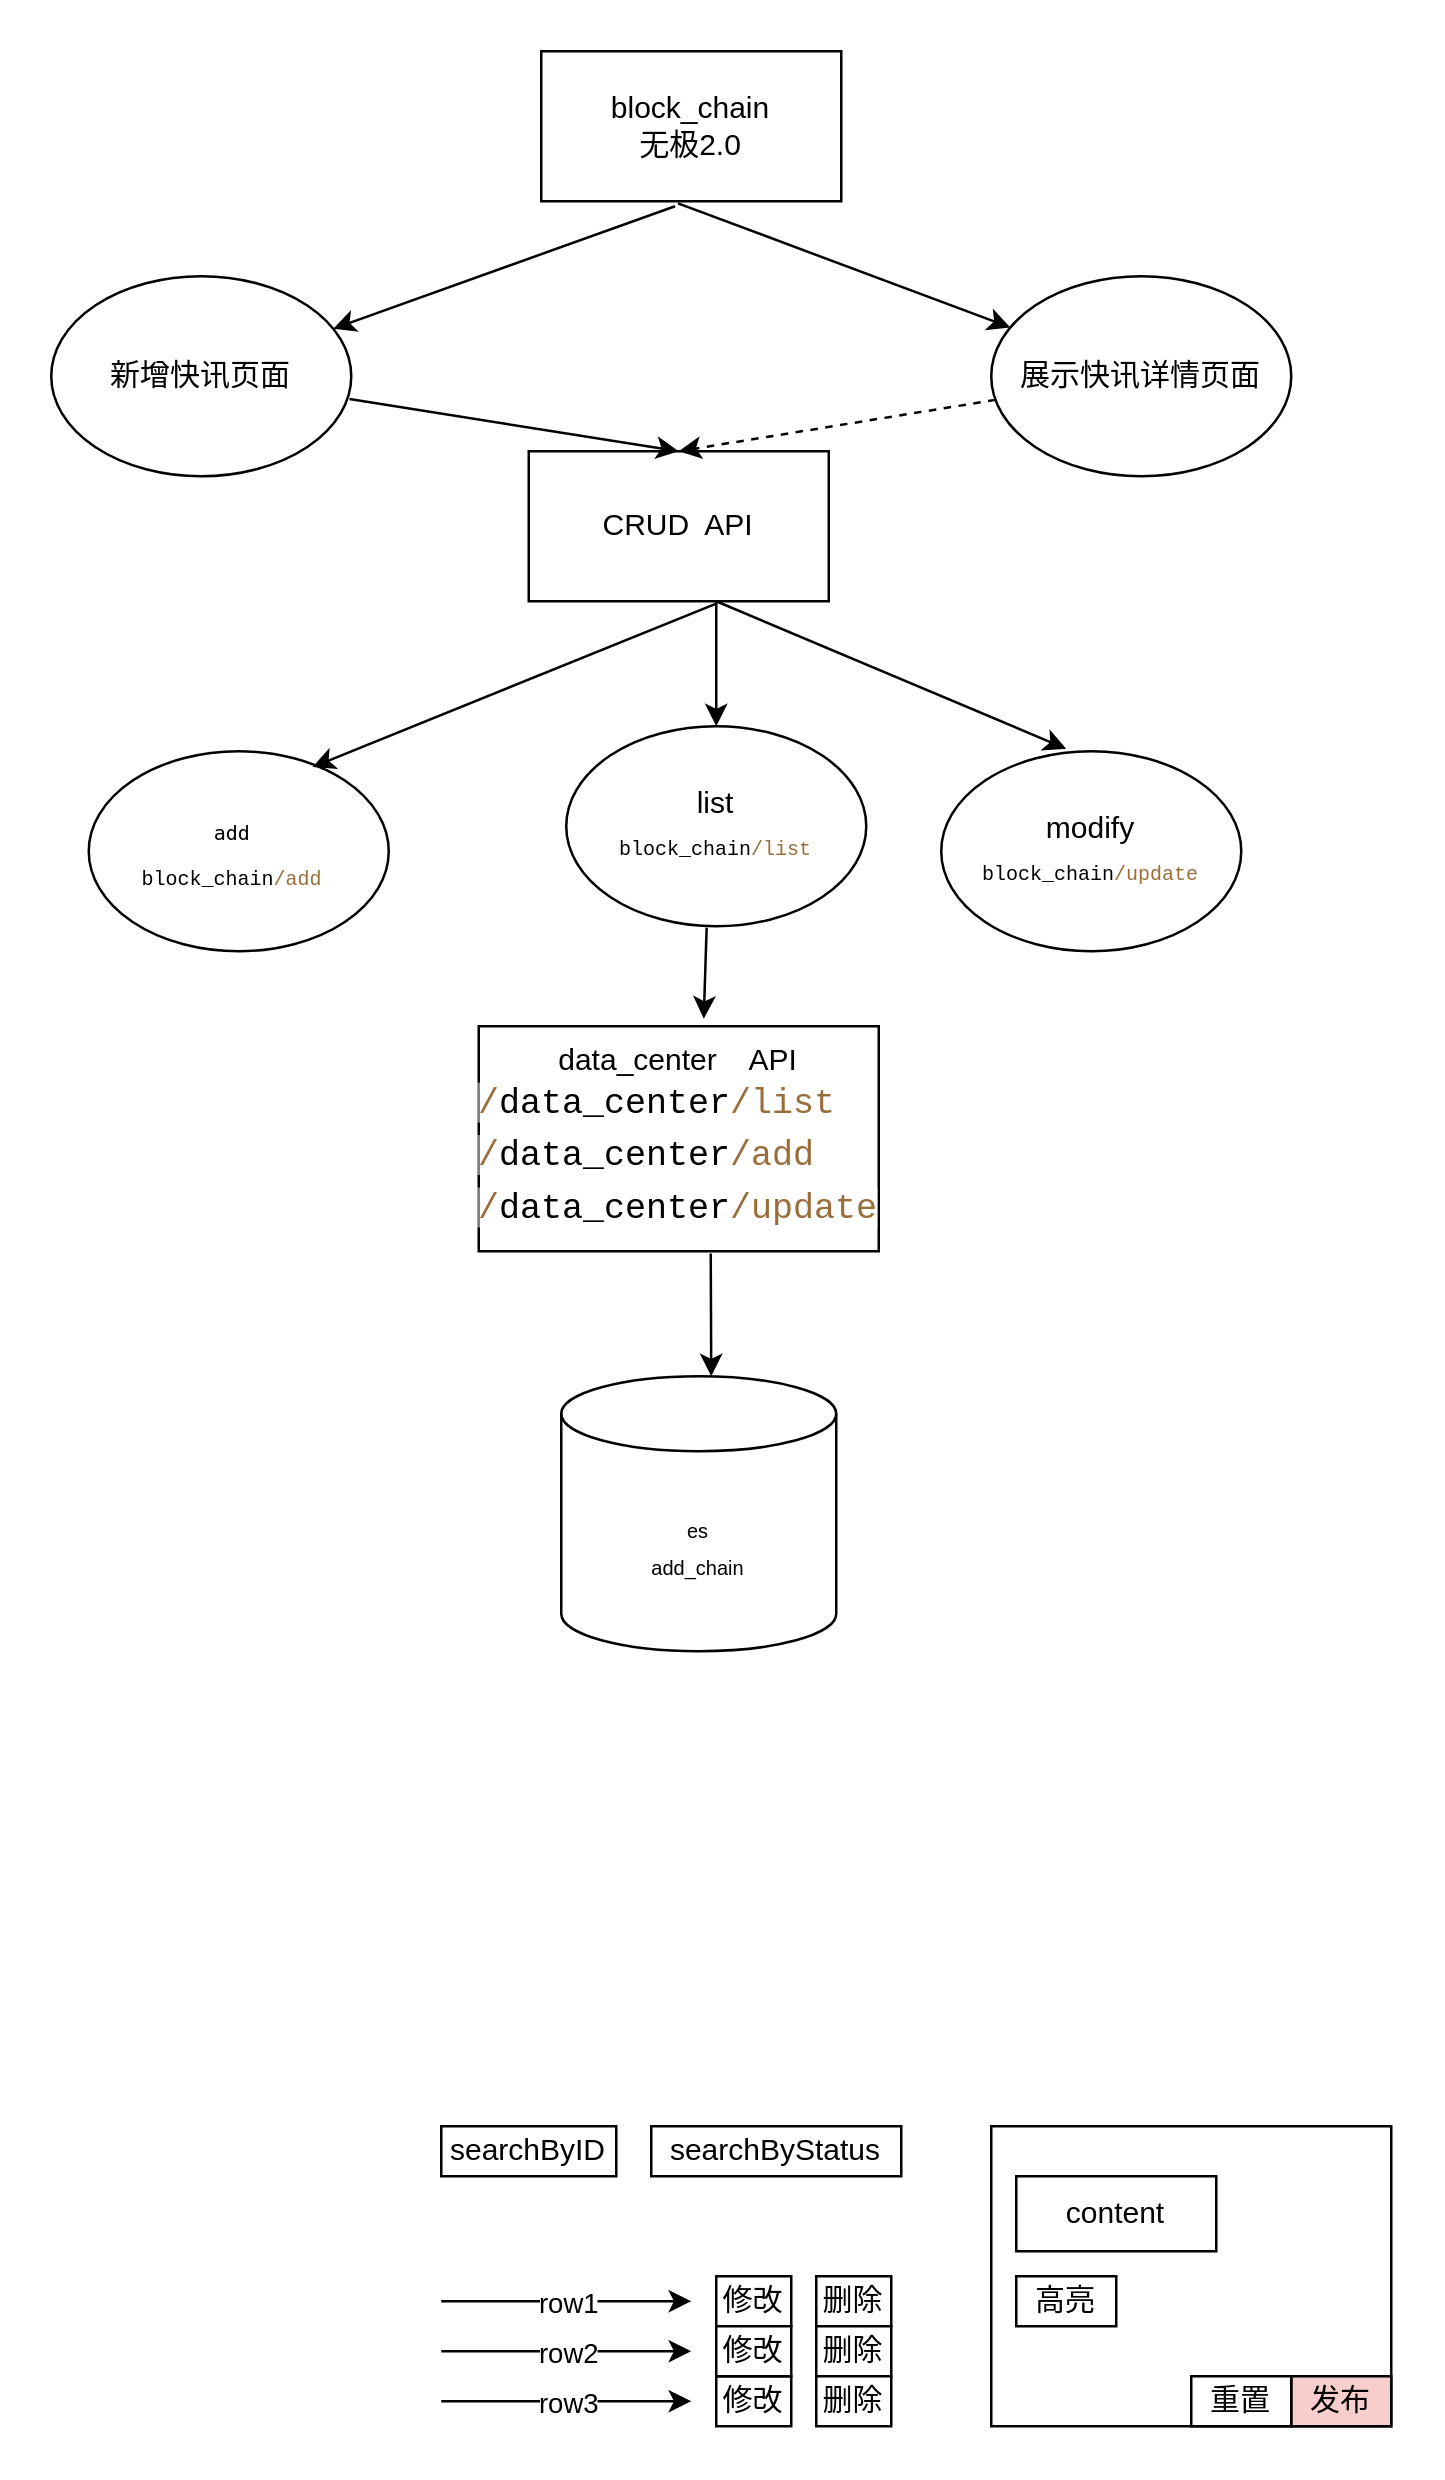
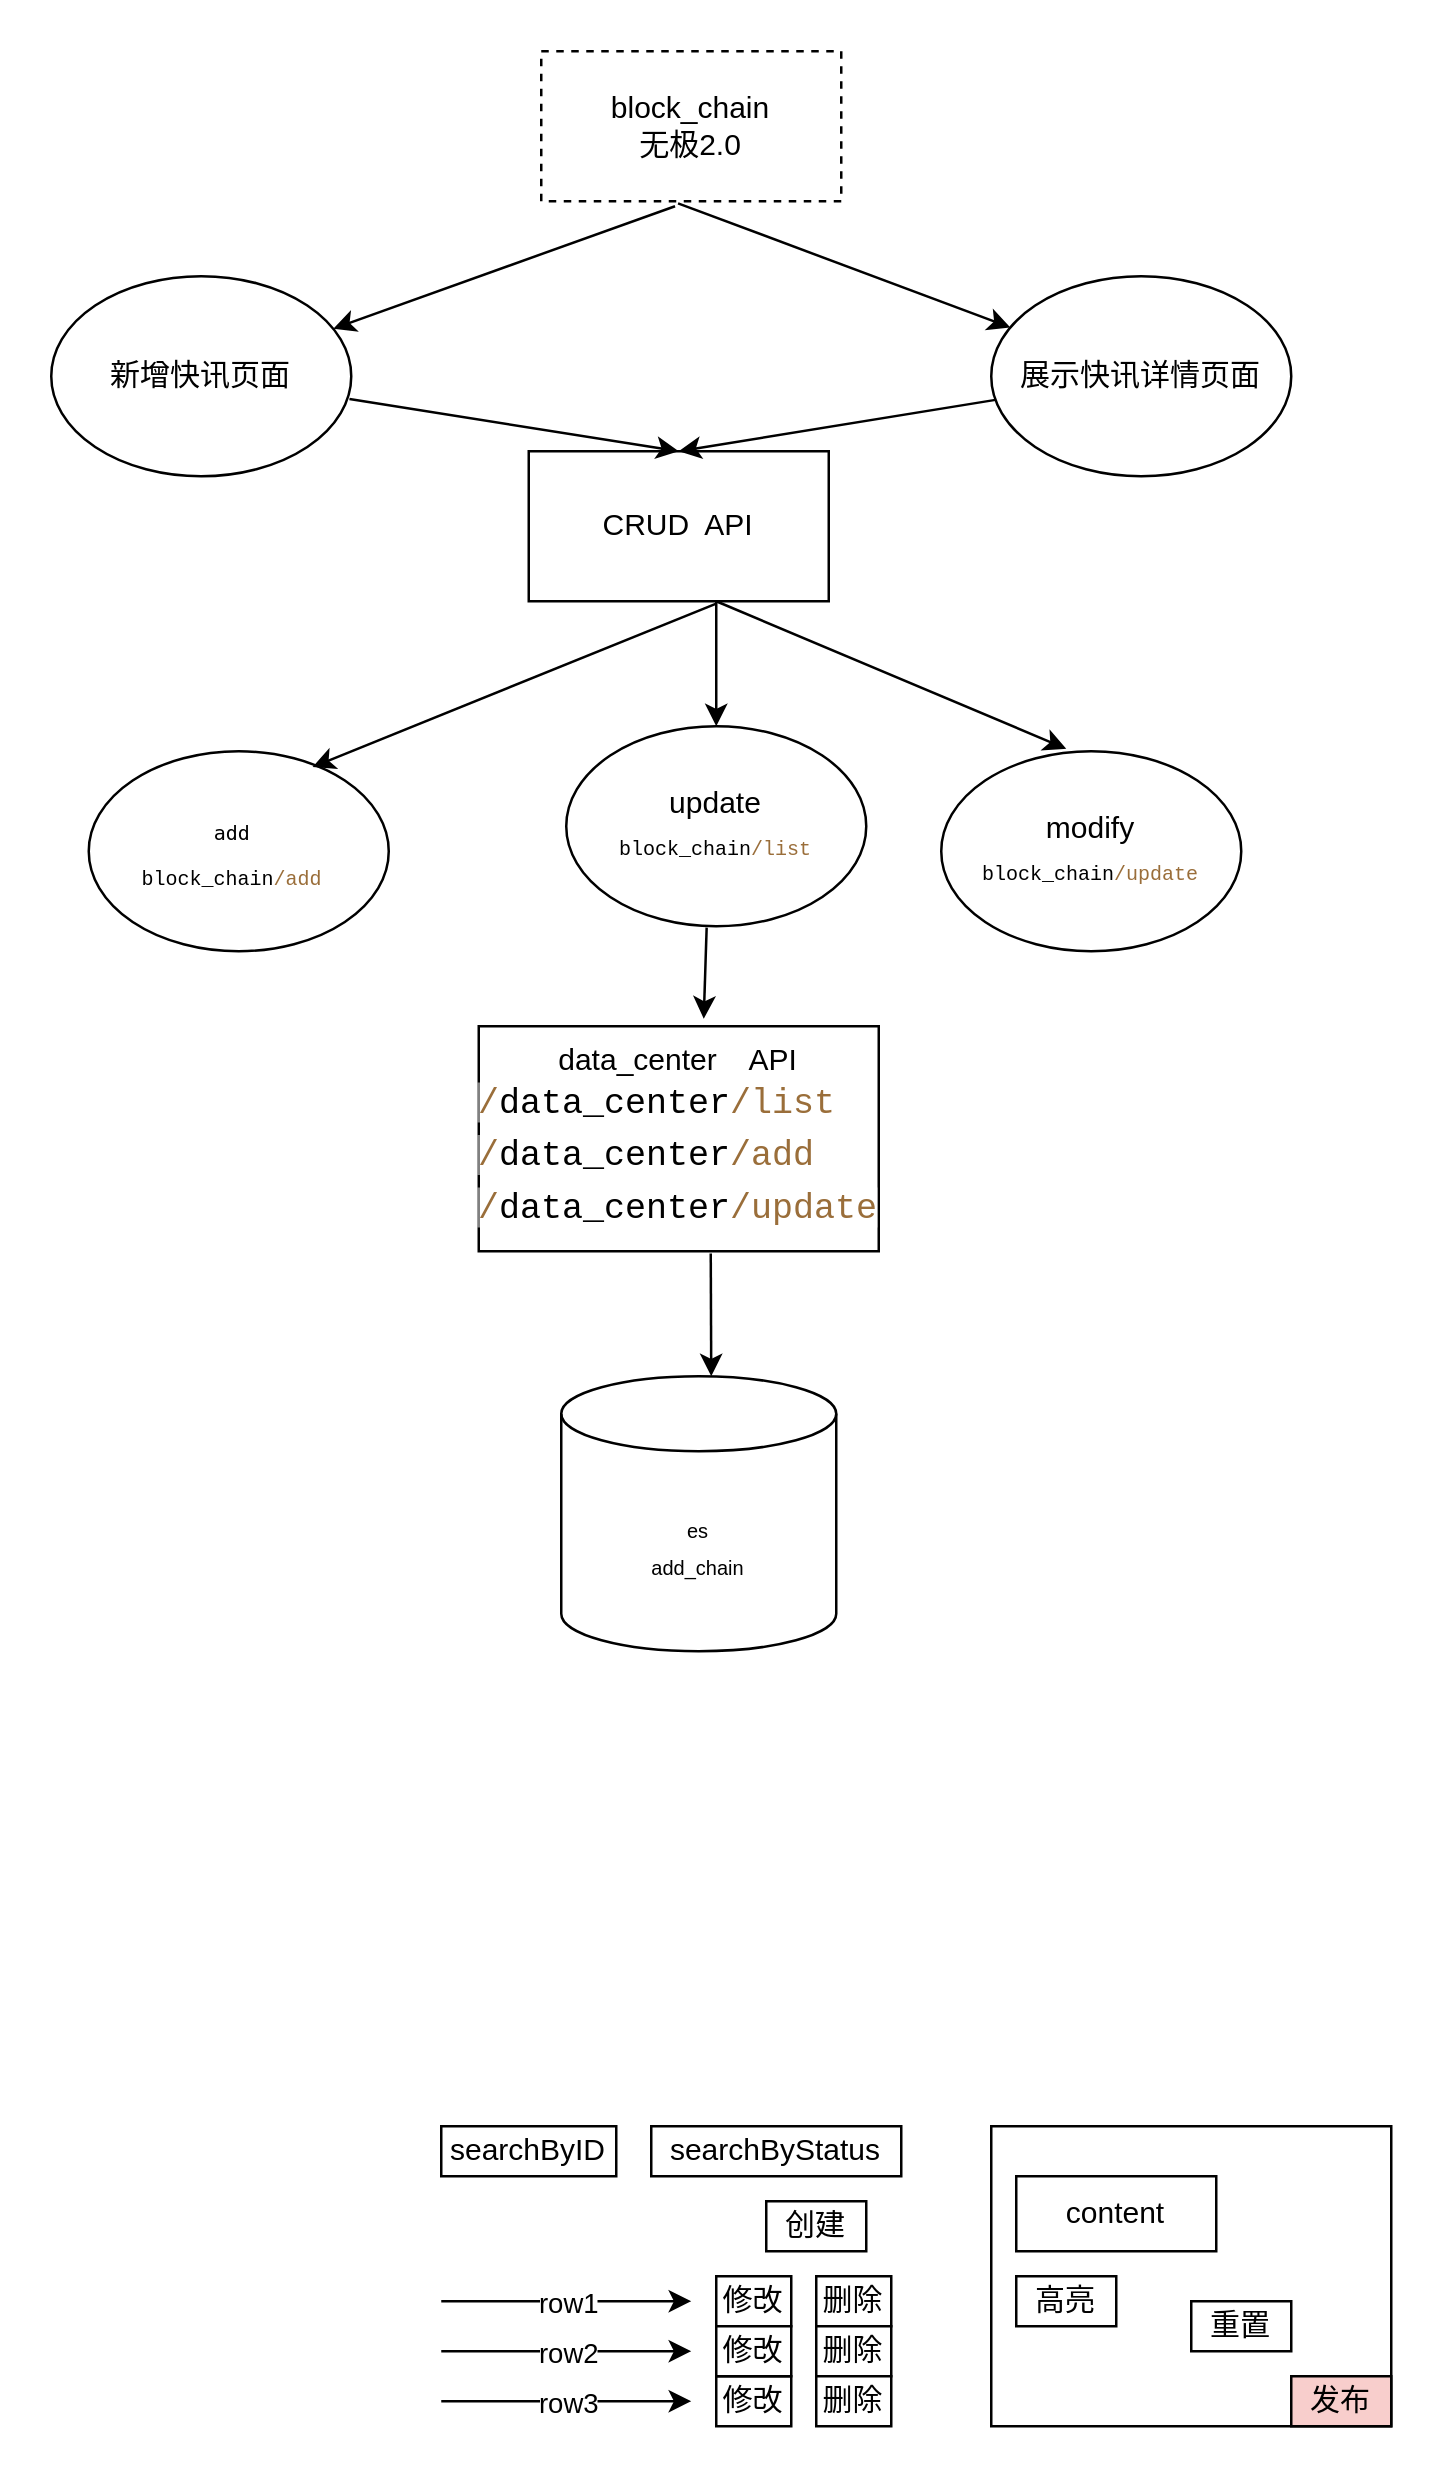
node "block_chain 无极2.0": style solid -> dashed
edge "展示快讯详情页面" -> "CRUD API": style dashed -> solid
node "list block_chain/list": label "list block_chain/list" -> "update block_chain/list"
node "创建": added
node "重置": moved (1241, 2401) -> (1241, 2326)
